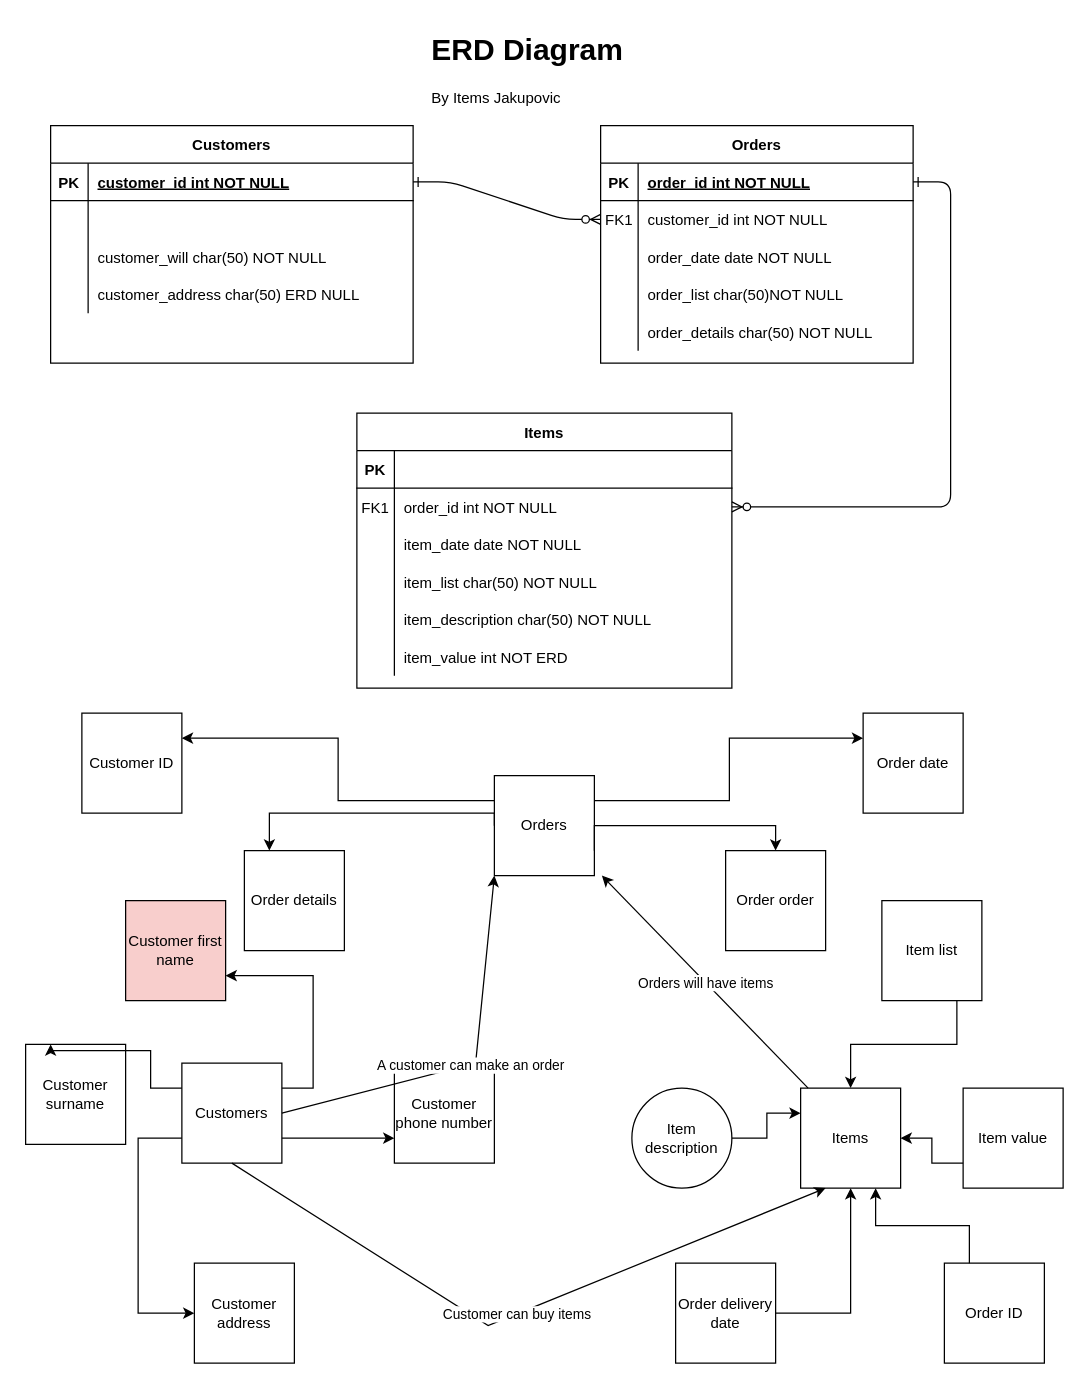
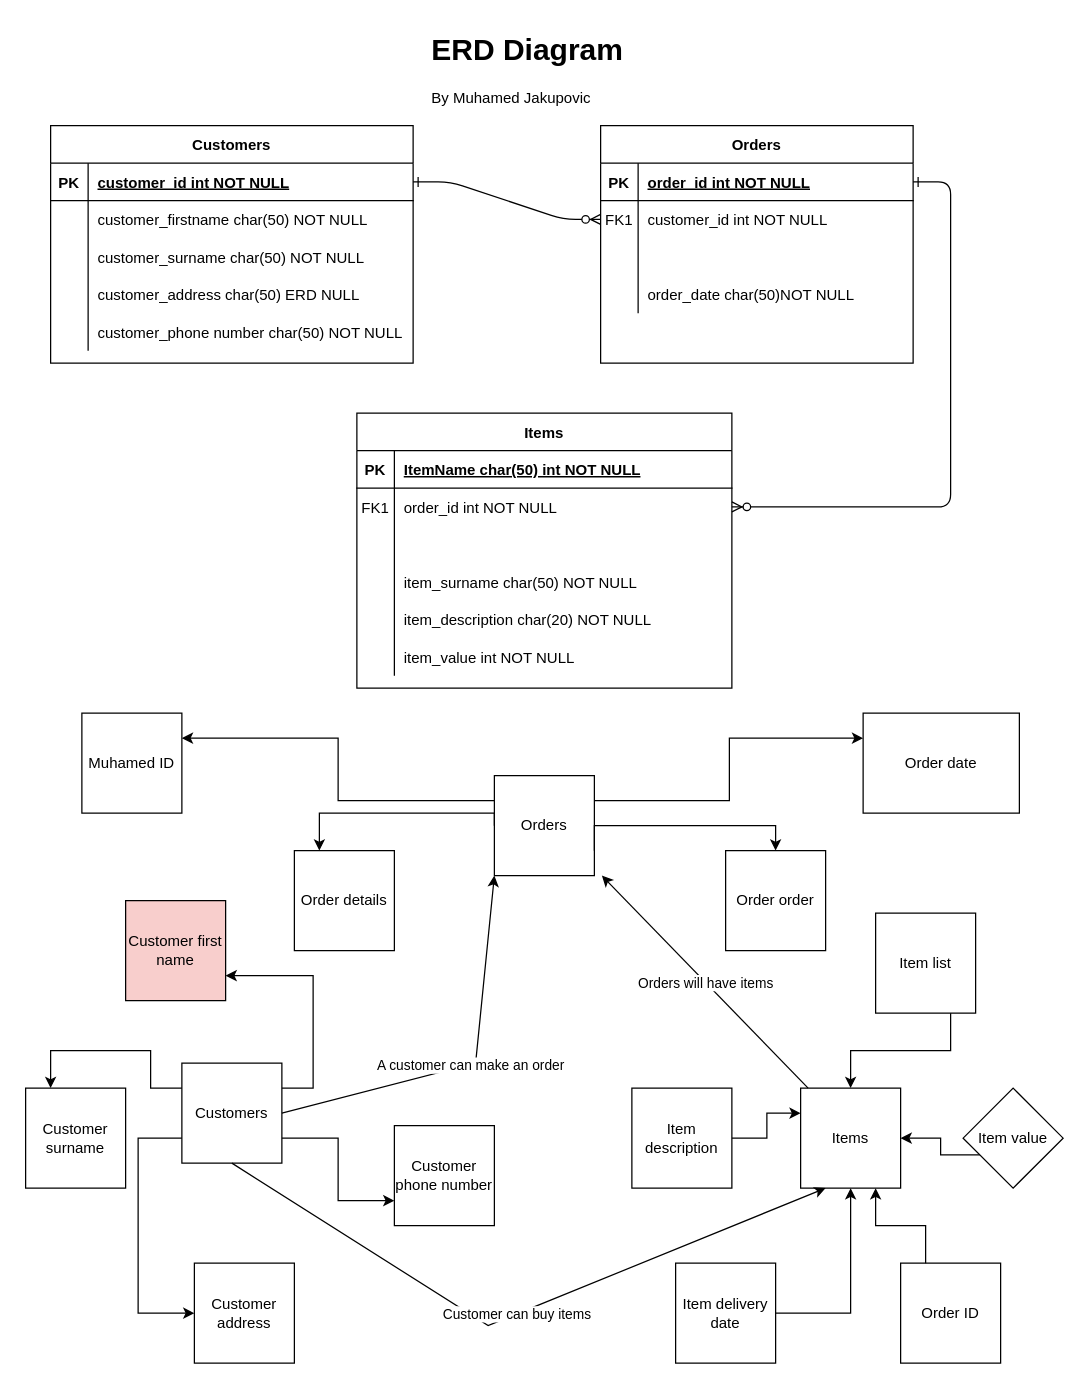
node "ERD Diagram By Items Jakupovic": label "ERD Diagram By Items Jakupovic" -> "ERD Diagram By Muhamed Jakupovic"
node "customer_firstname char(50) NOT NULL": added
node "order_date date NOT NULL": removed
node "customer_will char(50) NOT NULL": label "customer_will char(50) NOT NULL" -> "customer_surname char(50) NOT NULL"
node "order_list char(50)NOT NULL": label "order_list char(50)NOT NULL" -> "order_date char(50)NOT NULL"
node "customer_phone number char(50) NOT NULL": added
node "order_details char(50) NOT NULL": removed
node "ItemName char(50) int NOT NULL": added
node "item_date date NOT NULL": removed
node "item_list char(50) NOT NULL": label "item_list char(50) NOT NULL" -> "item_surname char(50) NOT NULL"
node "item_description char(50) NOT NULL": label "item_description char(50) NOT NULL" -> "item_description char(20) NOT NULL"
node "item_value int NOT ERD": label "item_value int NOT ERD" -> "item_value int NOT NULL"
node "Customer ID": label "Customer ID" -> "Muhamed ID"
node "Order date": size 100x100 -> 156x100
node "Order details": moved (294, 901) -> (344, 901)
node "Item list": moved (932, 951) -> (926, 963)
node "Customer surname": moved (76, 1094) -> (76, 1138)
node "Customer phone number": moved (444, 1113) -> (444, 1176)
node "Item description": shape ellipse -> rectangle
node "Item value": shape rectangle -> diamond
node "Order delivery date": label "Order delivery date" -> "Item delivery date"
node "Order ID": moved (994, 1313) -> (951, 1313)
